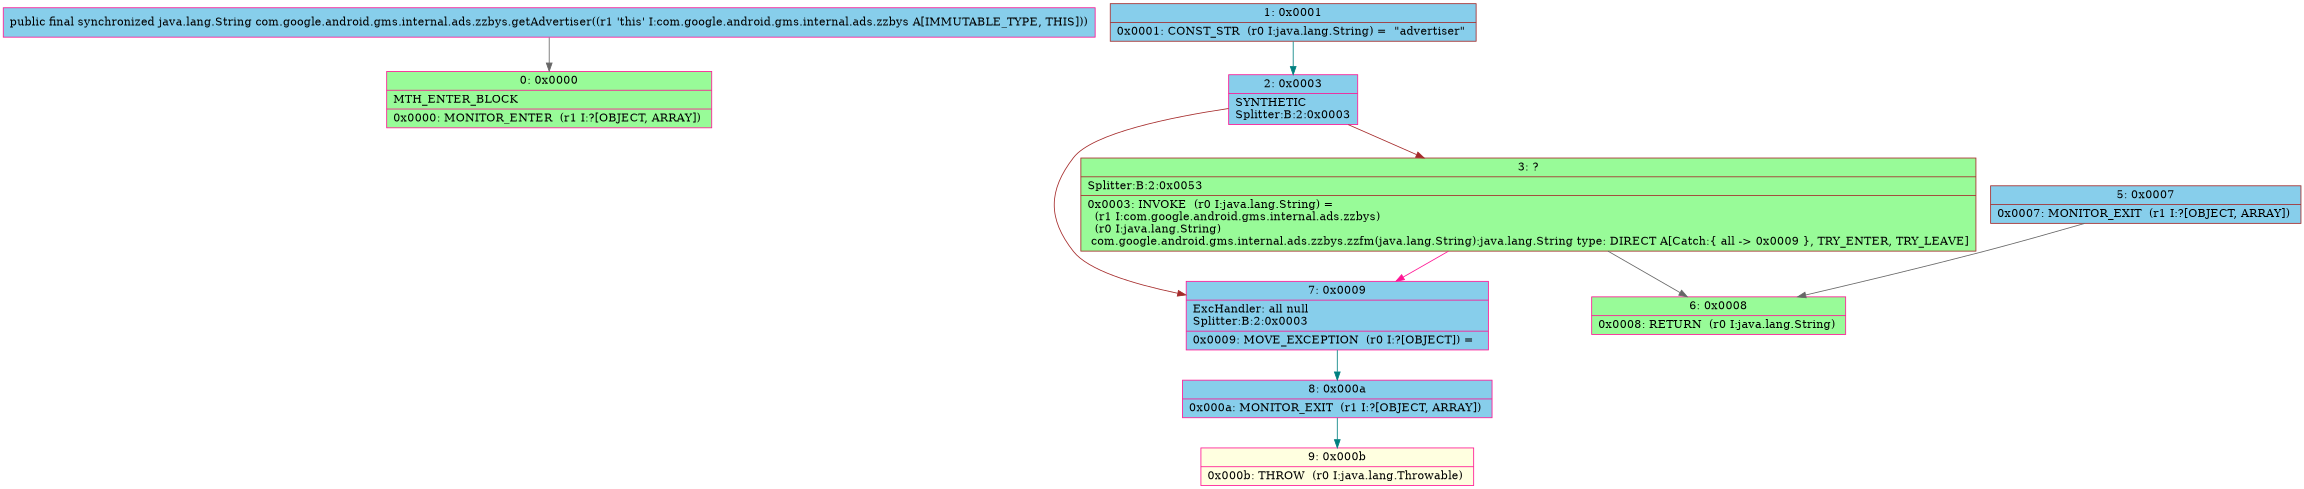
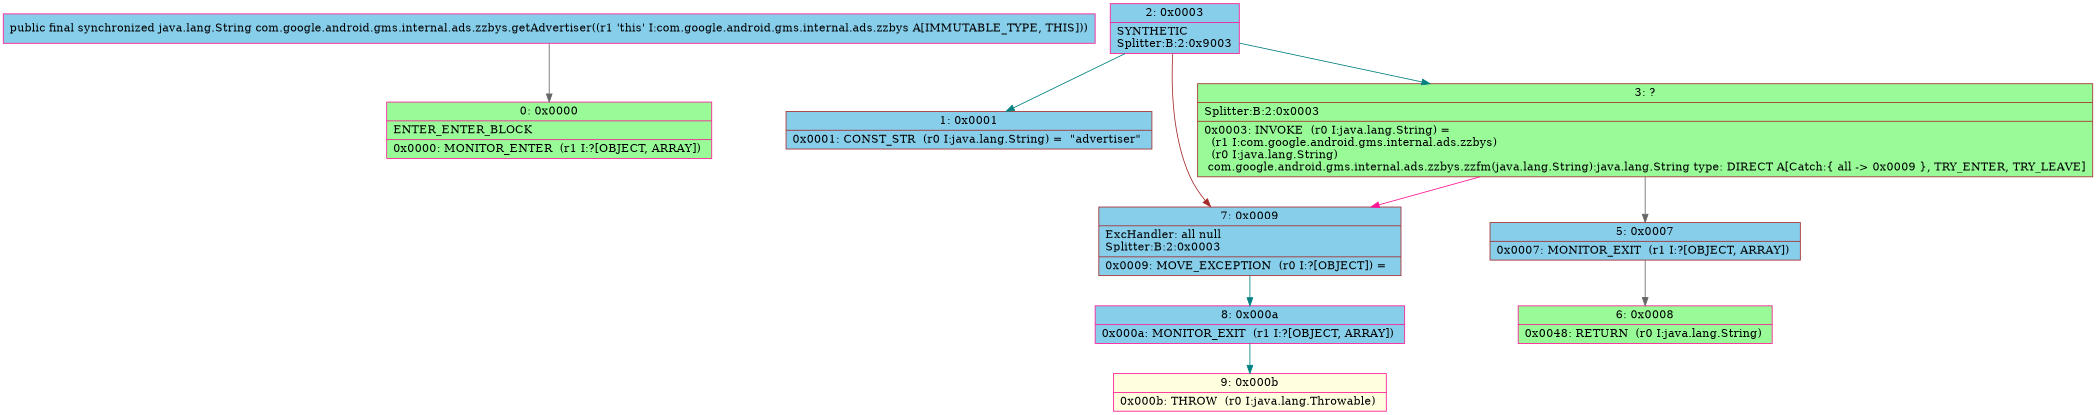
edge "1: 0x0001" -> "2: 0x0003": reversed
node "0: 0x0000": text "MTH_ENTER_BLOCK" -> "ENTER_ENTER_BLOCK"
node "2: 0x0003": text "Splitter:B:2:0x0003" -> "Splitter:B:2:0x9003"
edge "2: 0x0003" -> "3: ?": color brown -> teal
node "3: ?": text "Splitter:B:2:0x0053" -> "Splitter:B:2:0x0003"
edge "3: ?" -> "6: 0x0008": now "3: ?" -> "5: 0x0007"
node "7: 0x0009": color deeppink -> brown
node "6: 0x0008": text "0x0008: RETURN  (r0 I:java.lang.String)" -> "0x0048: RETURN  (r0 I:java.lang.String)"
